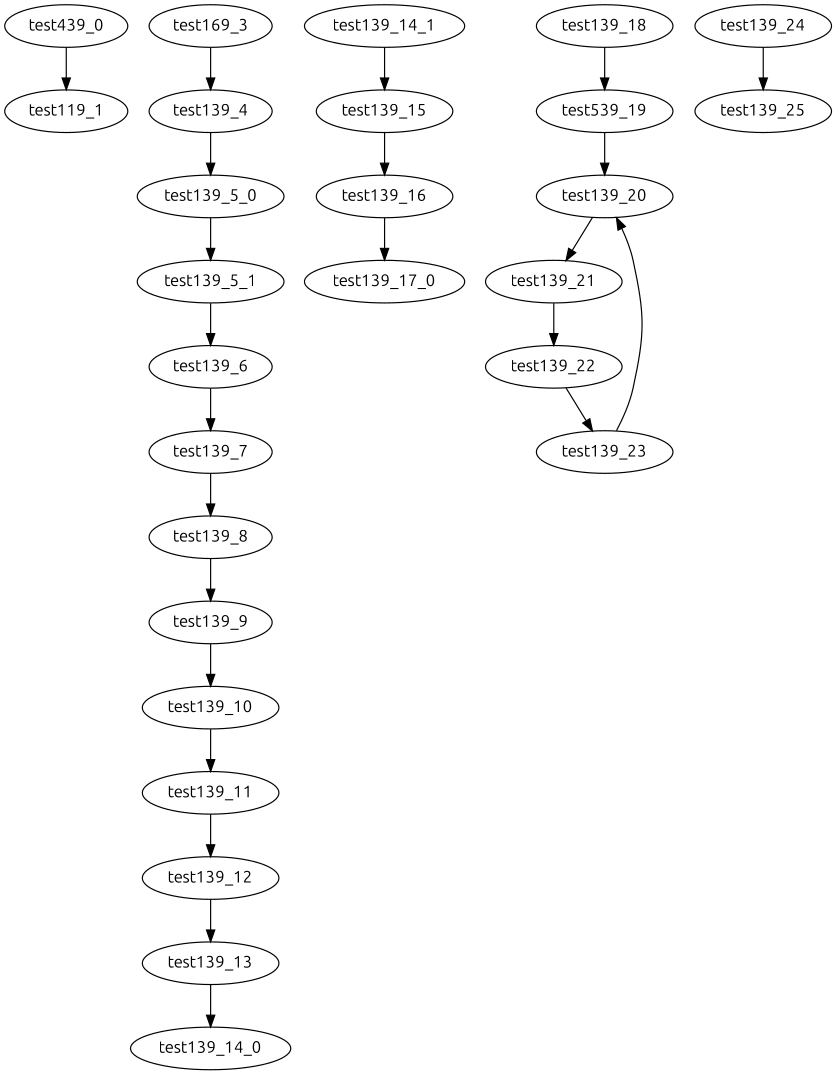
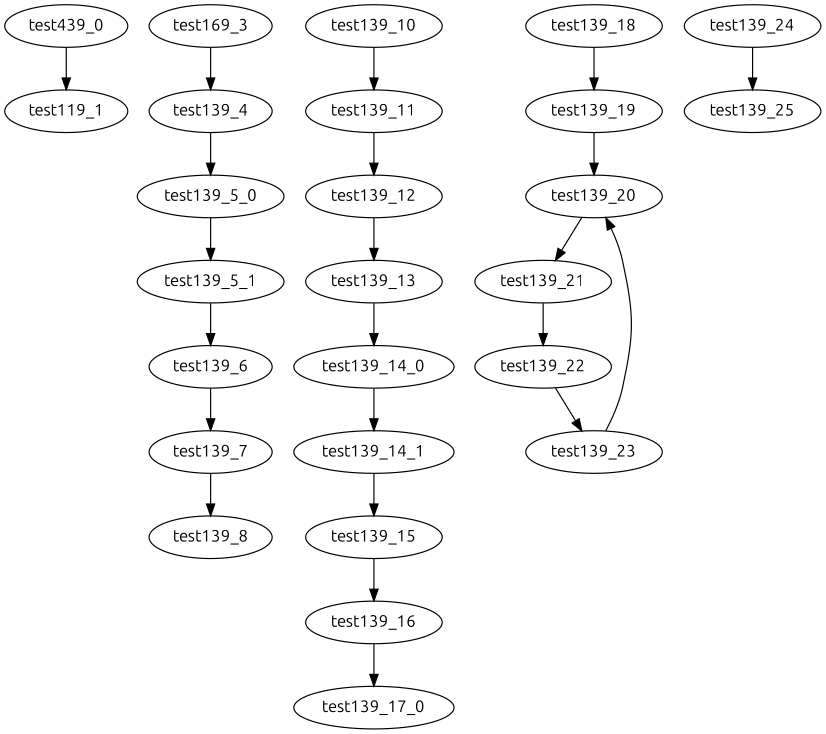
node "test539_19": label "test539_19" -> "test139_19"
edge "test139_14_0" -> "test139_14_1": added
node "test139_9": removed
